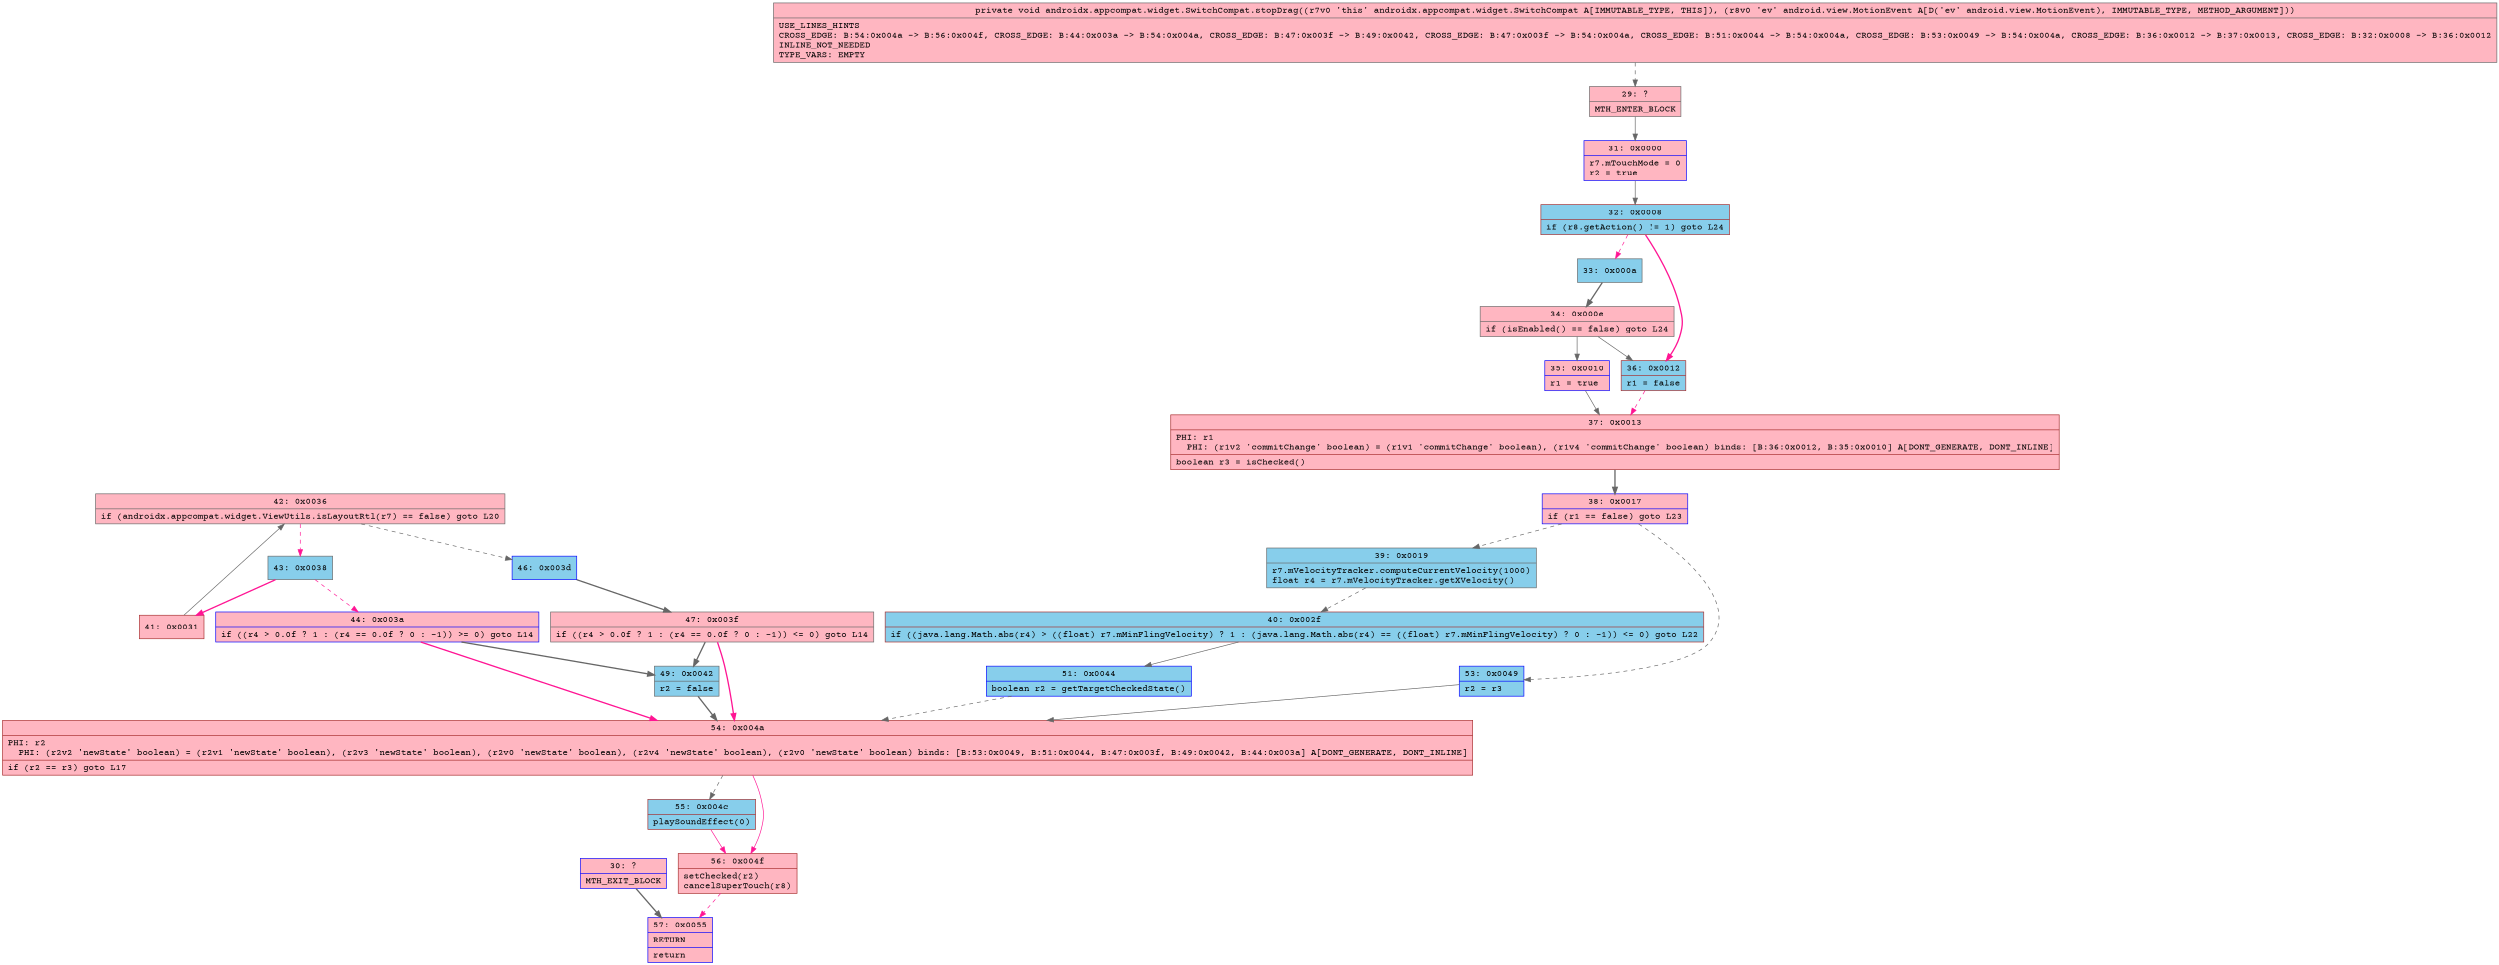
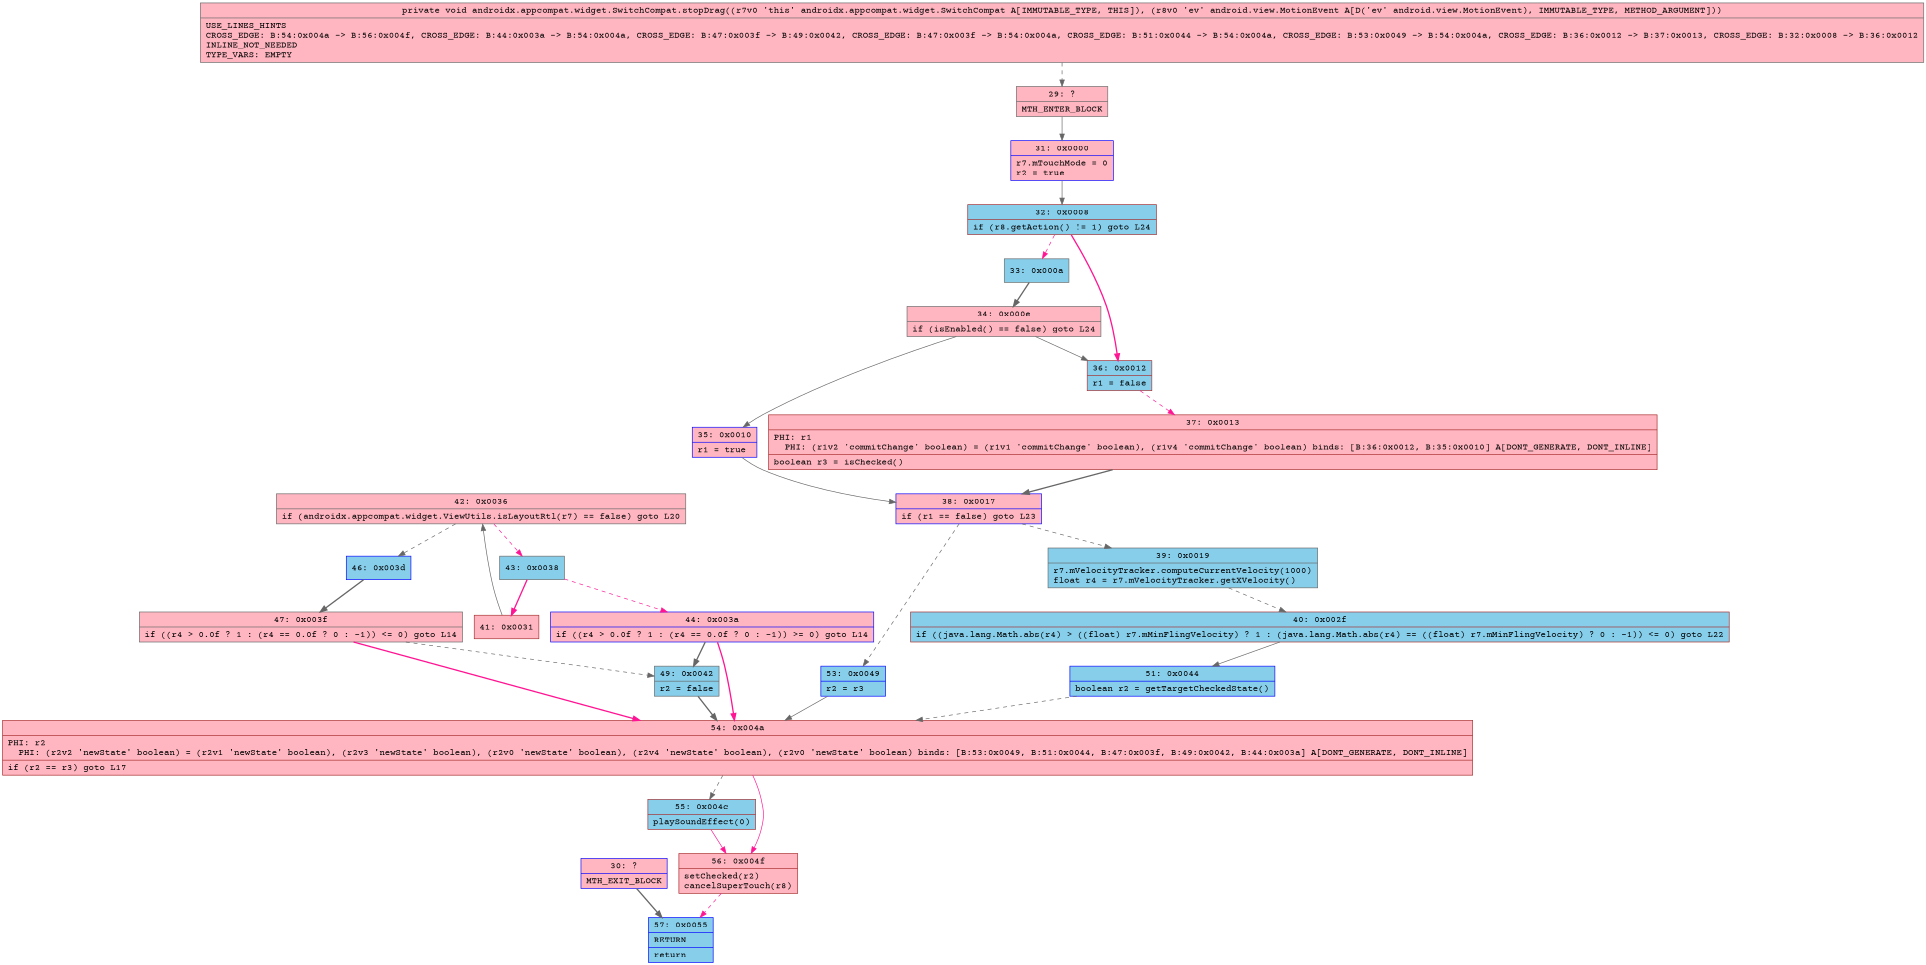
edge "35: 0x0010" -> "37: 0x0013": now "35: 0x0010" -> "38: 0x0017"
edge "47: 0x003f" -> "49: 0x0042": style bold -> dashed
node "57: 0x0055": fillcolor lightpink -> skyblue
